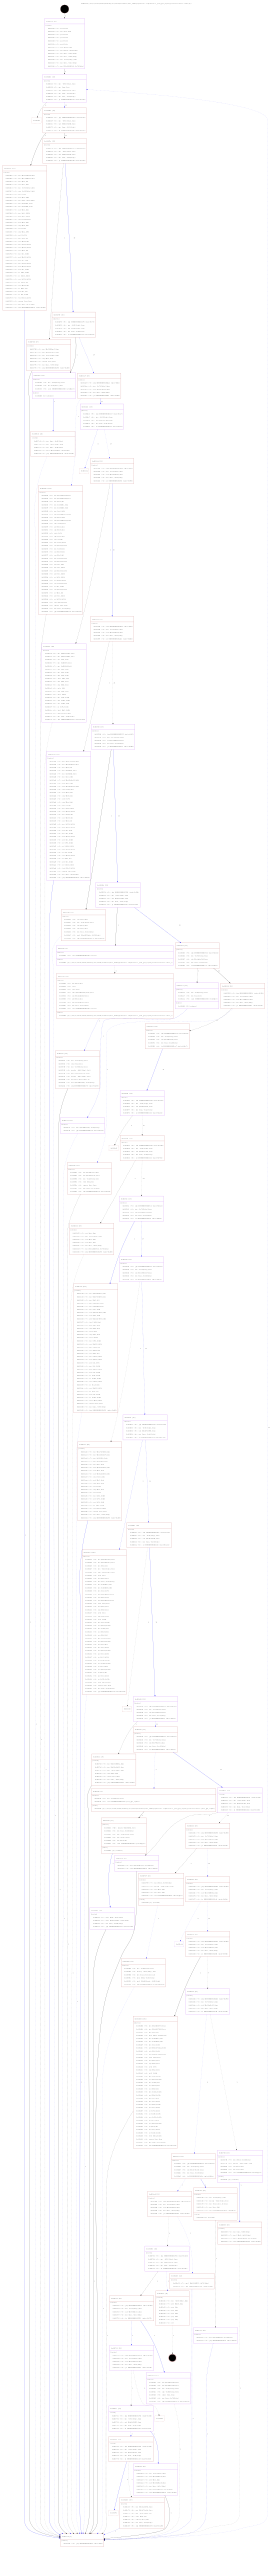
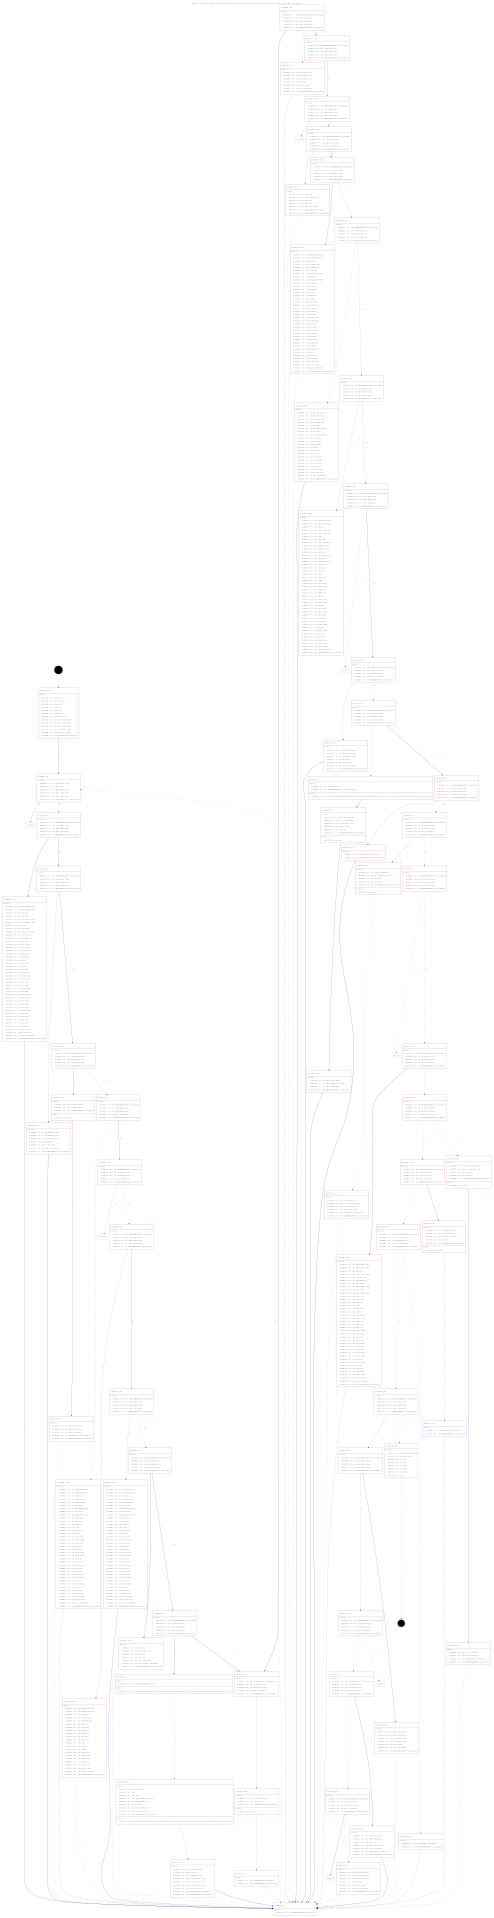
edge "0x40153f [25]" -> "0x401558 [25]": reversed
